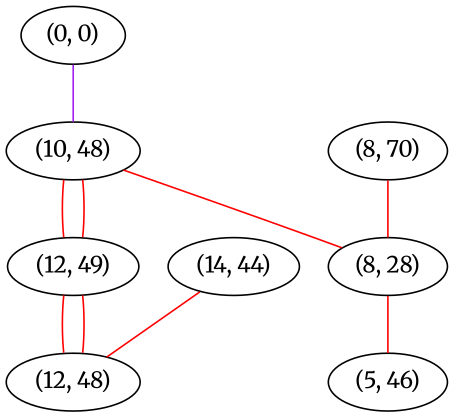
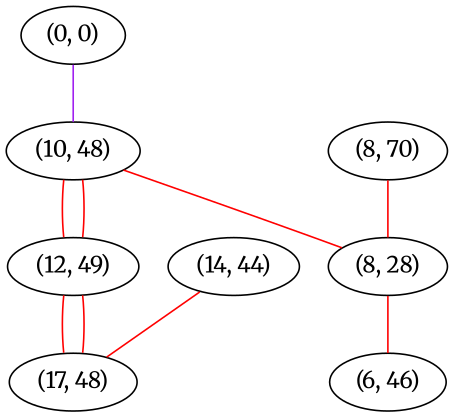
node "(12, 48)": label "(12, 48)" -> "(17, 48)"
node "(5, 46)": label "(5, 46)" -> "(6, 46)"
